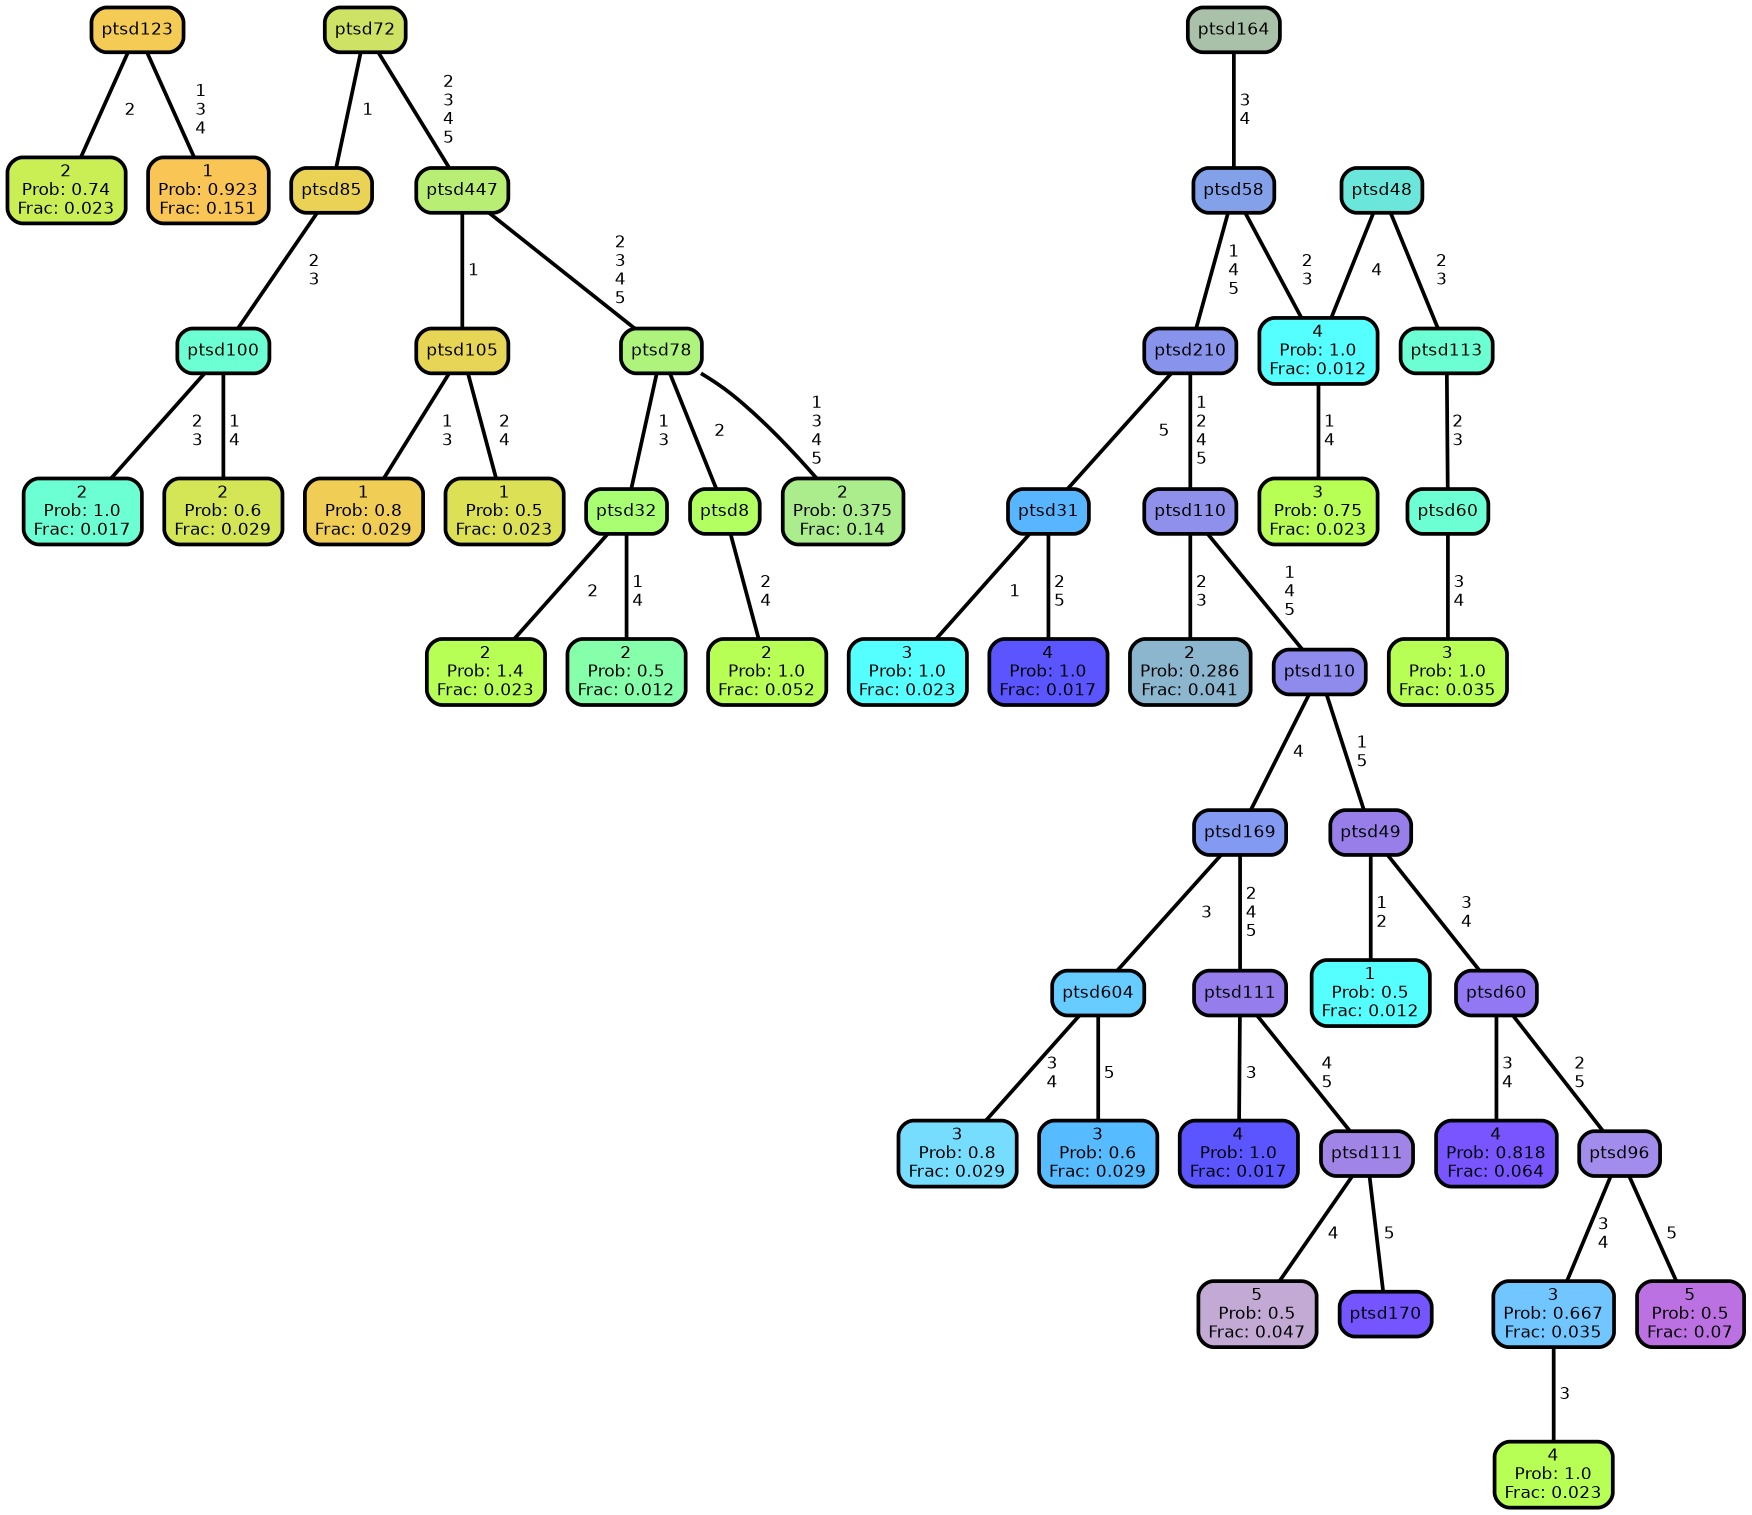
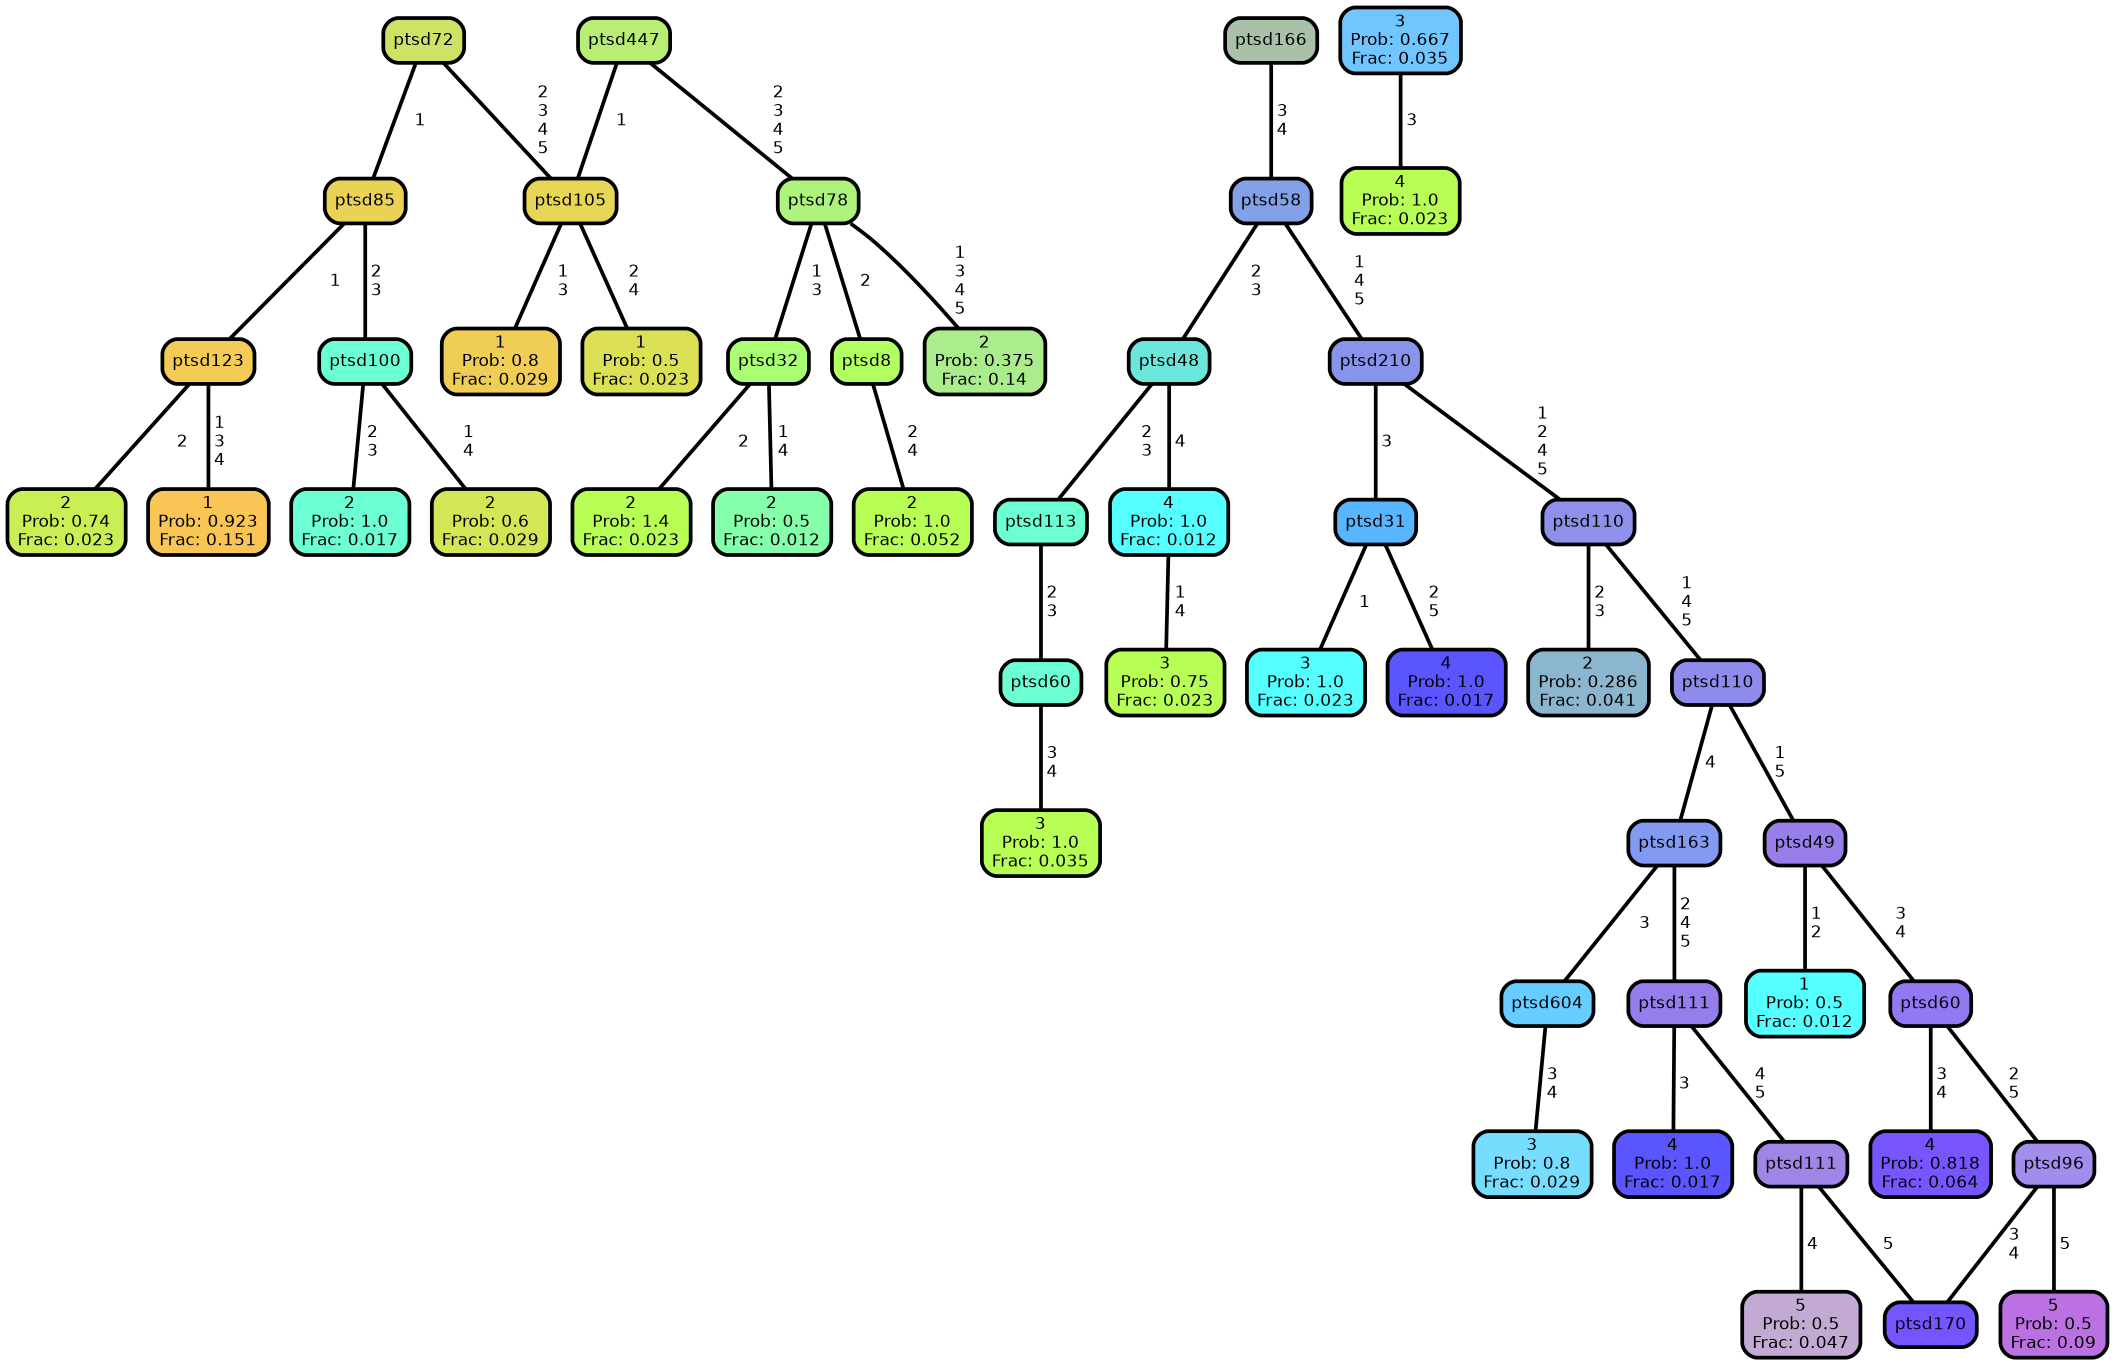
node "ptsd164": label "ptsd164" -> "ptsd166"
edge "ptsd72" -- "ptsd447": now "ptsd72" -- "ptsd105"
edge "ptsd58" -- "4 Prob: 1.0 Frac: 0.012": now "ptsd58" -- "ptsd48"
edge "ptsd85" -- "ptsd123": added, label "1"
edge "ptsd210" -- "ptsd31": label " 5" -> " 3"
node "ptsd169": label "ptsd169" -> "ptsd163"
node "3 Prob: 0.6 Frac: 0.029": removed
edge "ptsd96" -- "3 Prob: 0.667 Frac: 0.035": now "ptsd96" -- "ptsd170"
node "5 Prob: 0.5 Frac: 0.07": label "5 Prob: 0.5 Frac: 0.07" -> "5 Prob: 0.5 Frac: 0.09"
